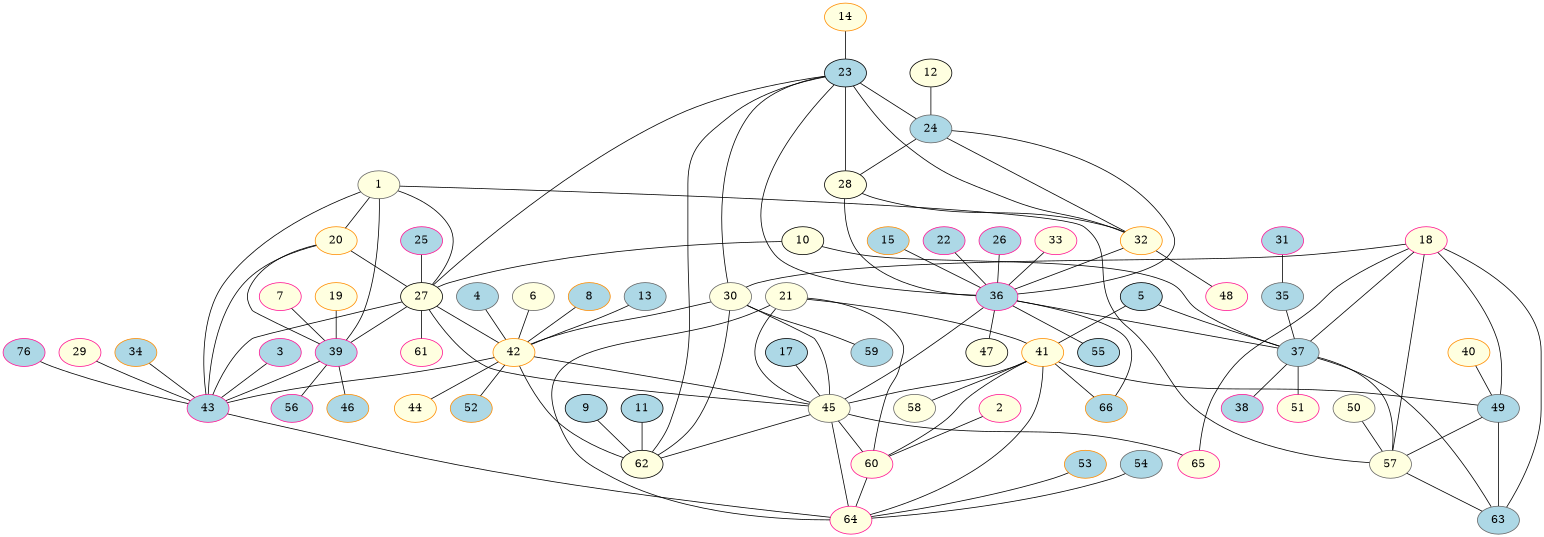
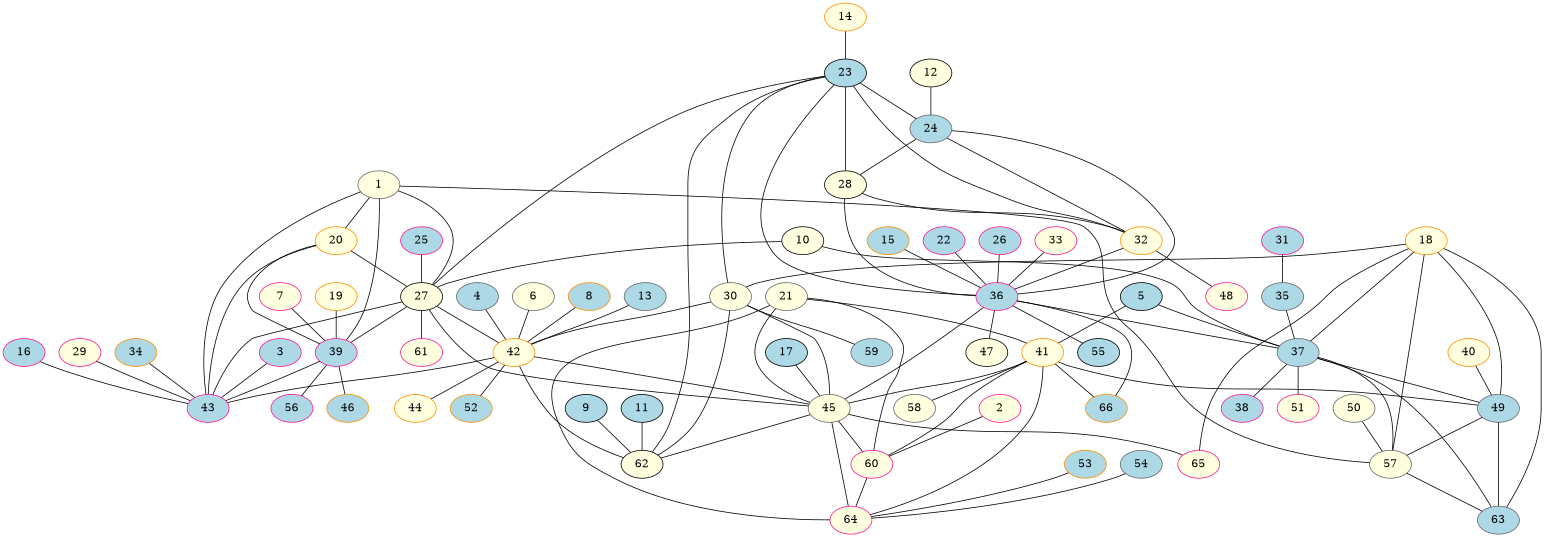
node "18": color deeppink -> darkorange
node "76": label "76" -> "16"
edge "37" -- "49": added
edge "43" -- "64": removed
